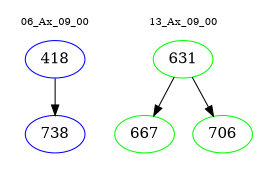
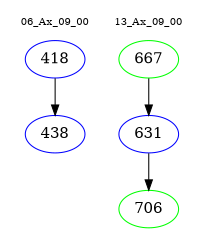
node "631": color green -> blue
edge "631" -> "667": reversed
node "738": label "738" -> "438"
